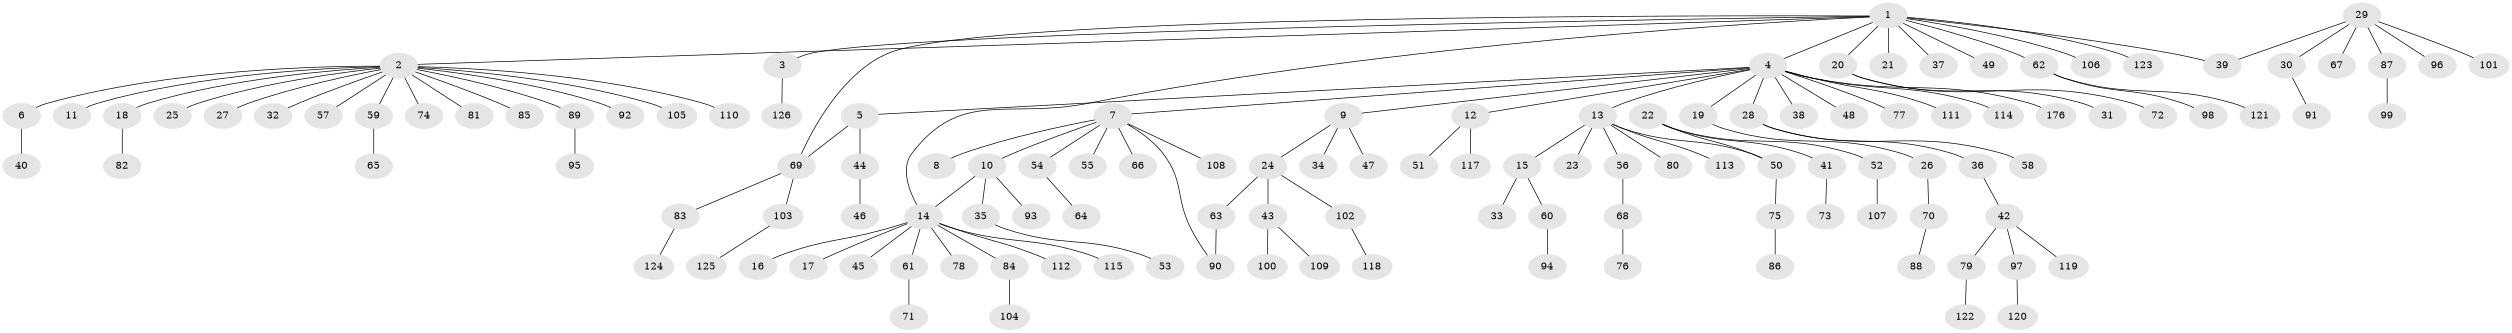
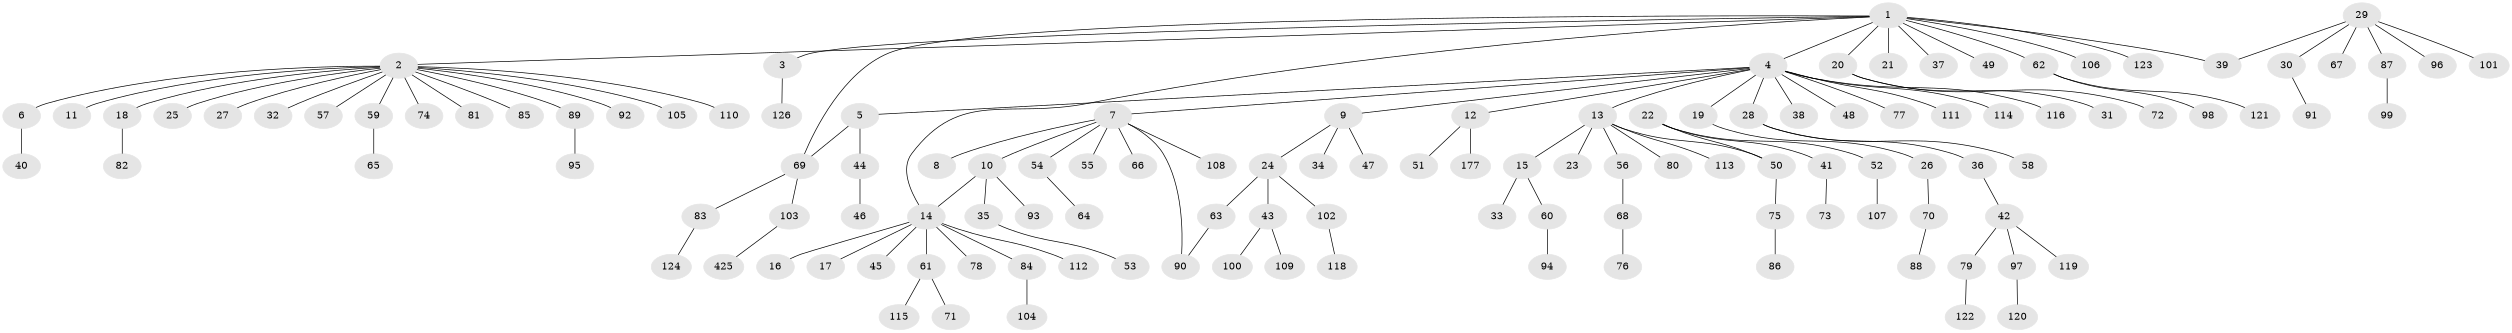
node "176": label "176" -> "116"
node "117": label "117" -> "177"
edge "14" -- "115": now "61" -- "115"
node "125": label "125" -> "425"
